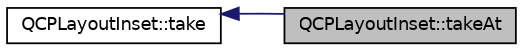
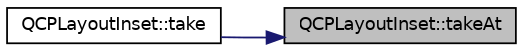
edge "QCPLayoutInset::takeAt" -> "QCPLayoutInset::take": reversed
